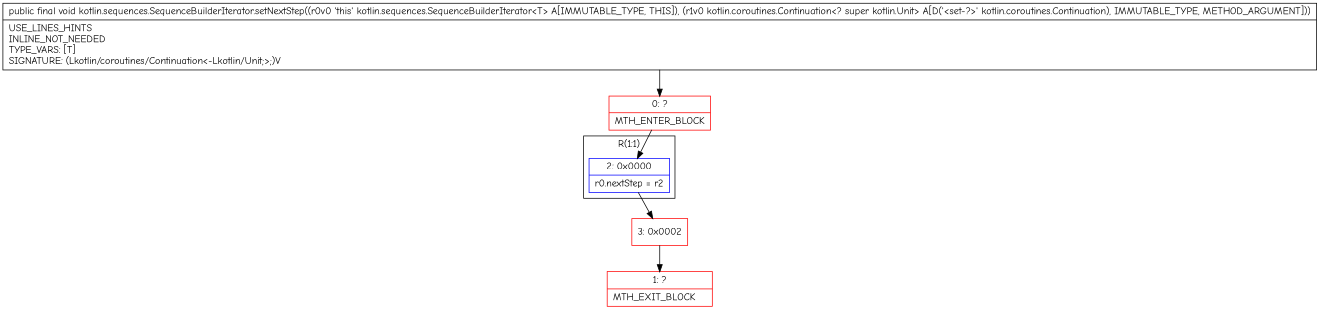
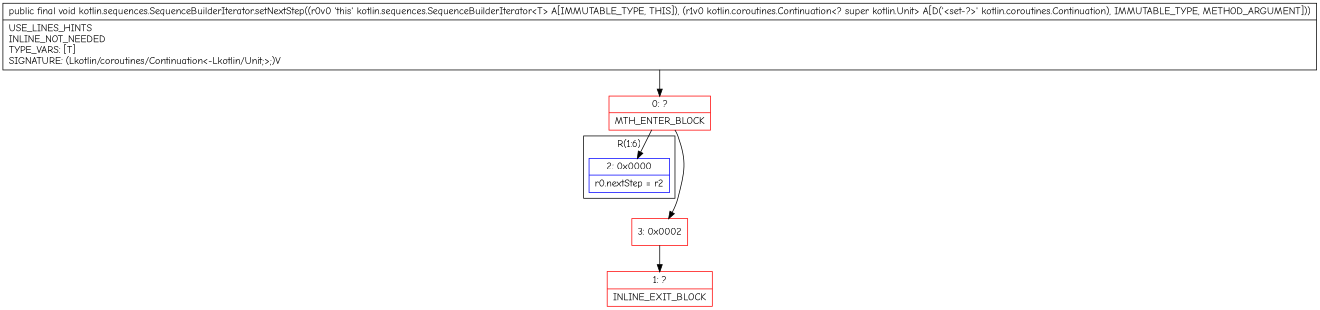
cluster "R(1:1)": label "R(1:1)" -> "R(1:6)"
edge "2: 0x0000" -> "3: 0x0002": now "0: ?" -> "3: 0x0002"
node "1: ?": text "MTH_EXIT_BLOCK" -> "INLINE_EXIT_BLOCK"
